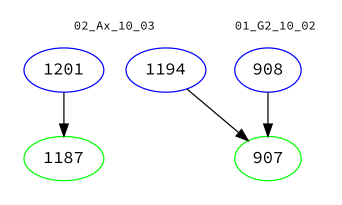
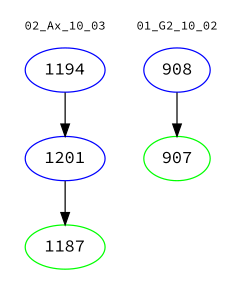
edge "1194" -> "907": now "1194" -> "1201"
